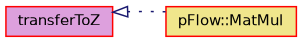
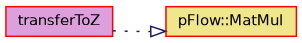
edge "pFlow::MatMul" -> "transferToZ": reversed
